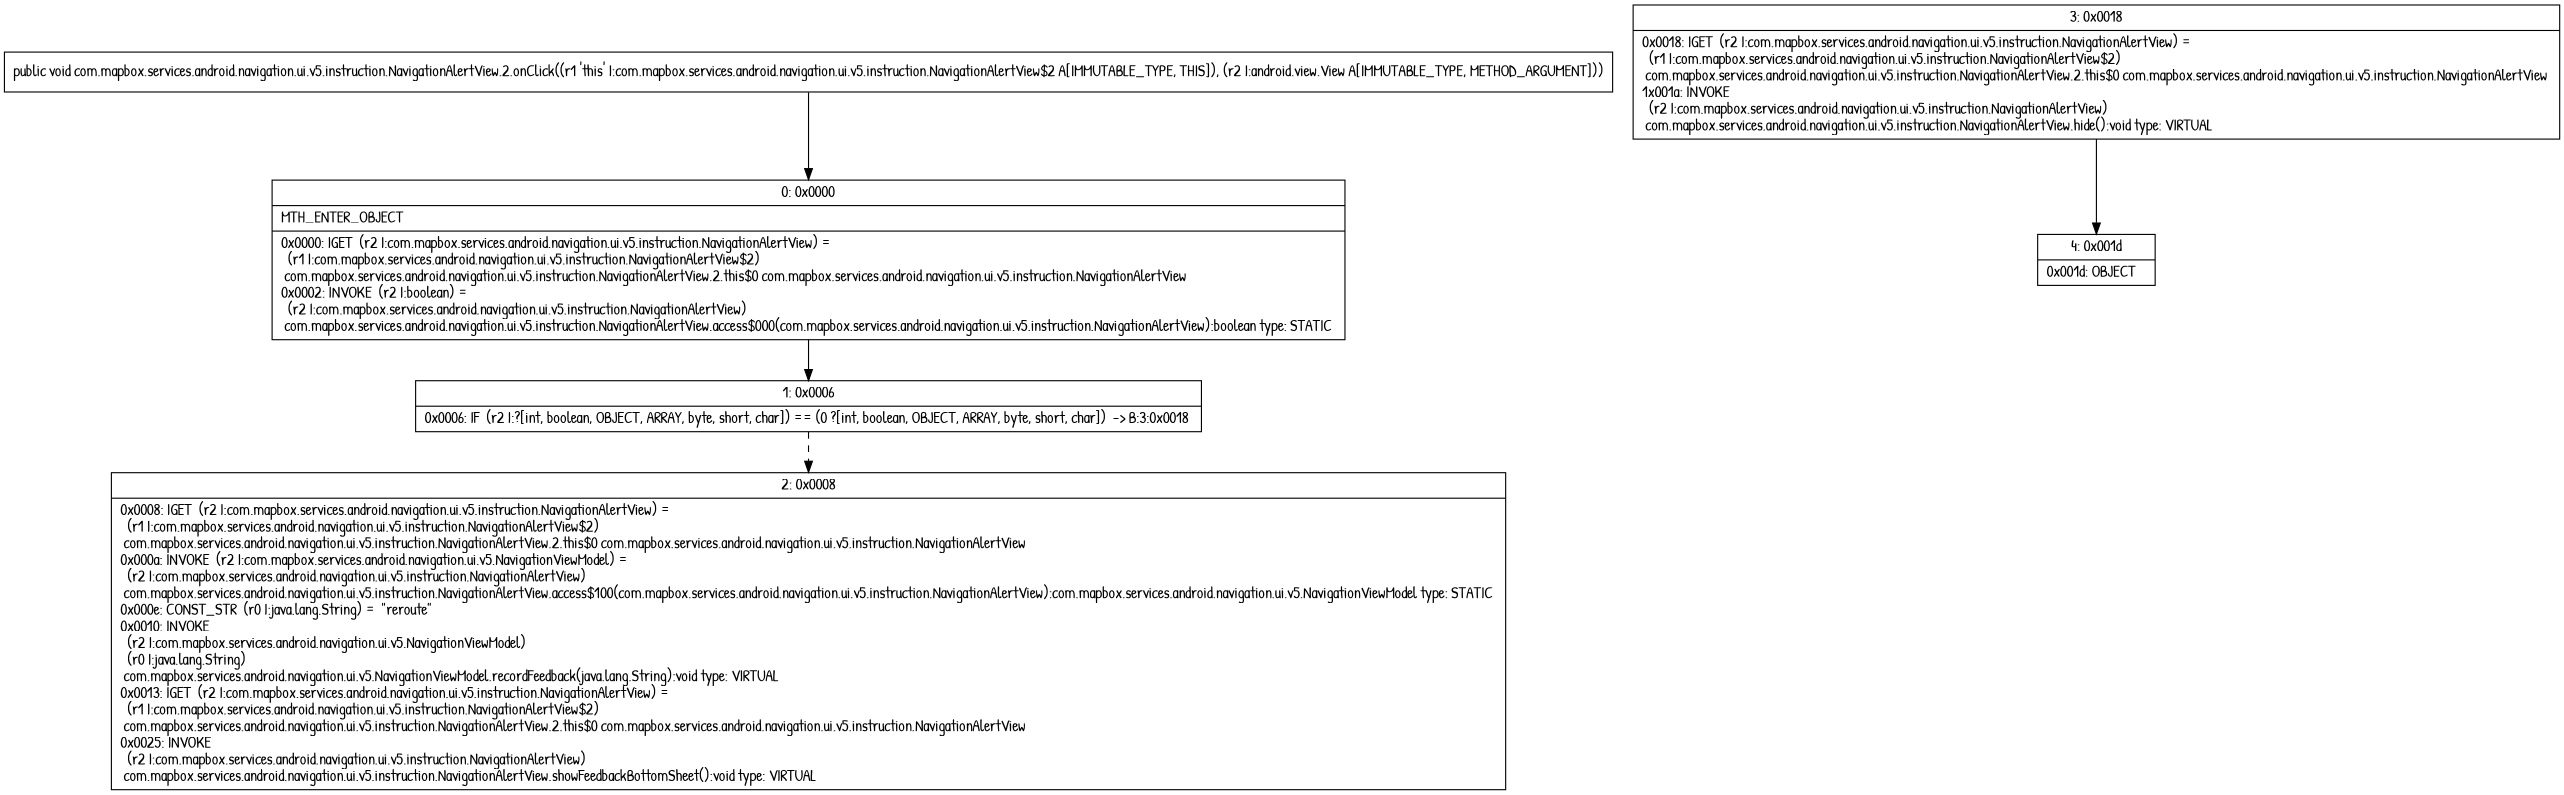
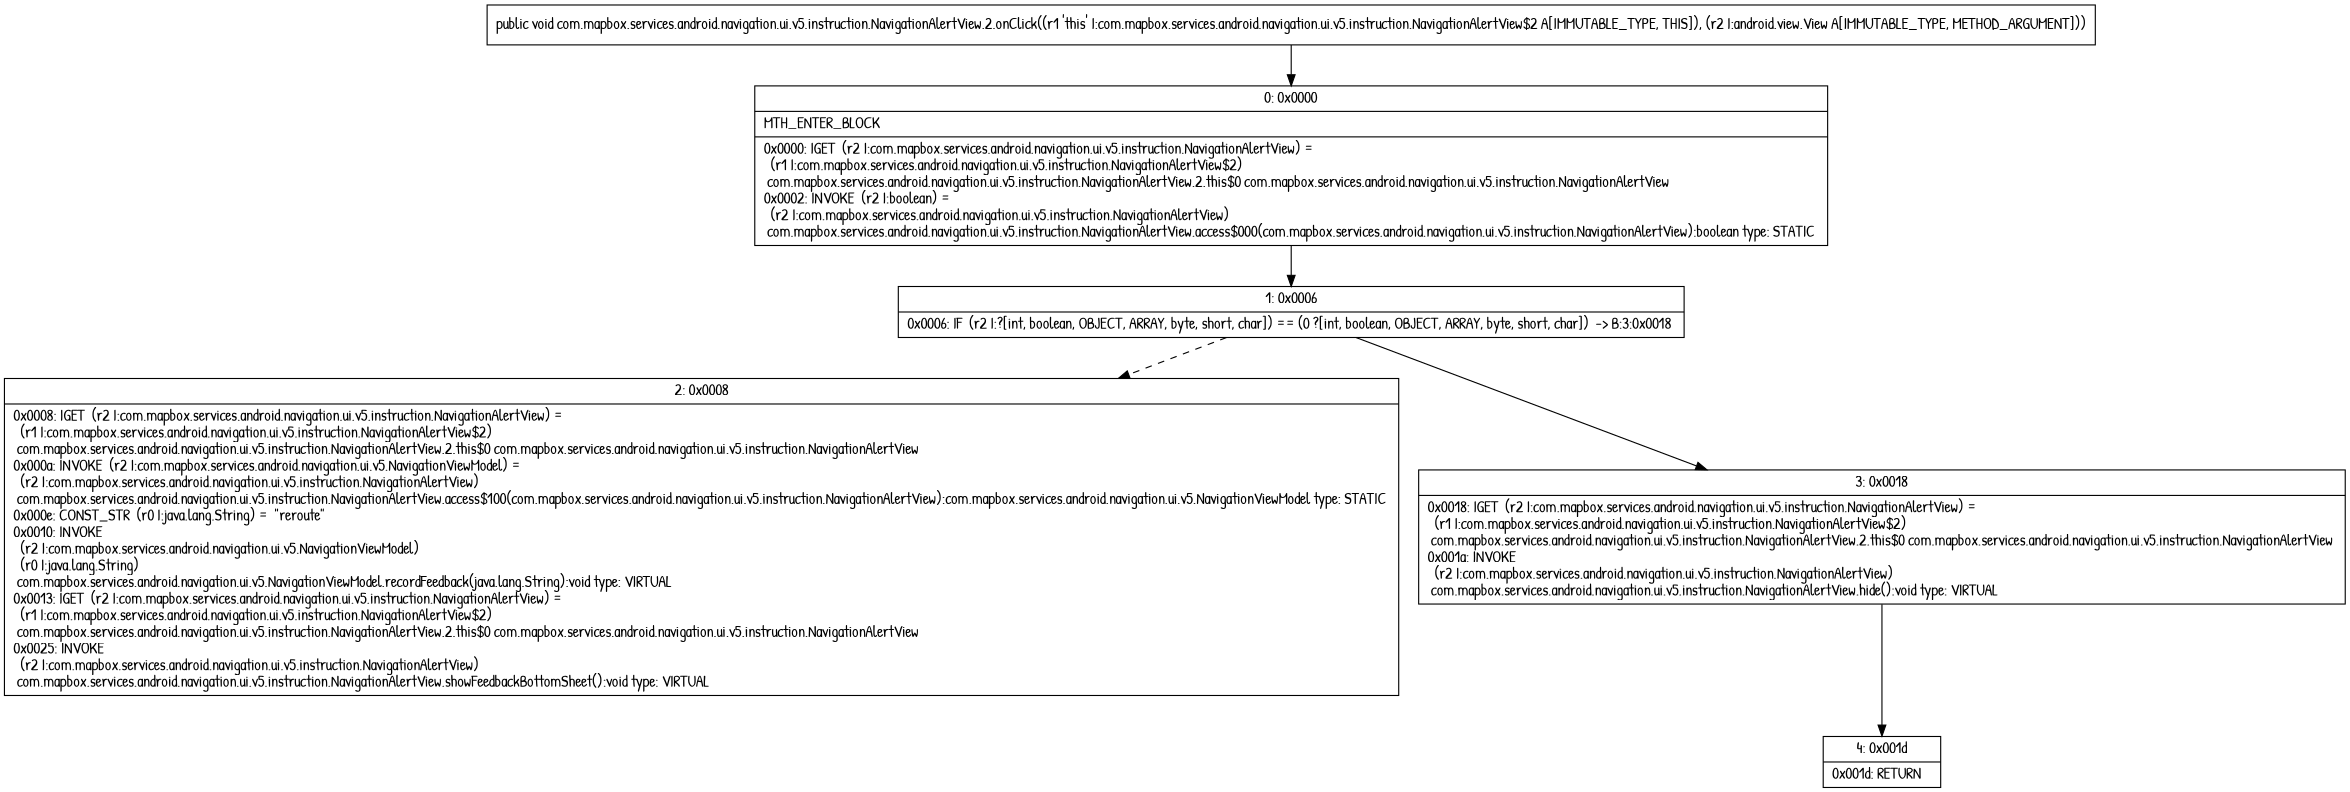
node "3: 0x0018": text "1x001a: INVOKE" -> "0x001a: INVOKE"
node "0: 0x0000": text "MTH_ENTER_OBJECT" -> "MTH_ENTER_BLOCK"
node "4: 0x001d": text "0x001d: OBJECT" -> "0x001d: RETURN"
edge "1: 0x0006" -> "3: 0x0018": added
